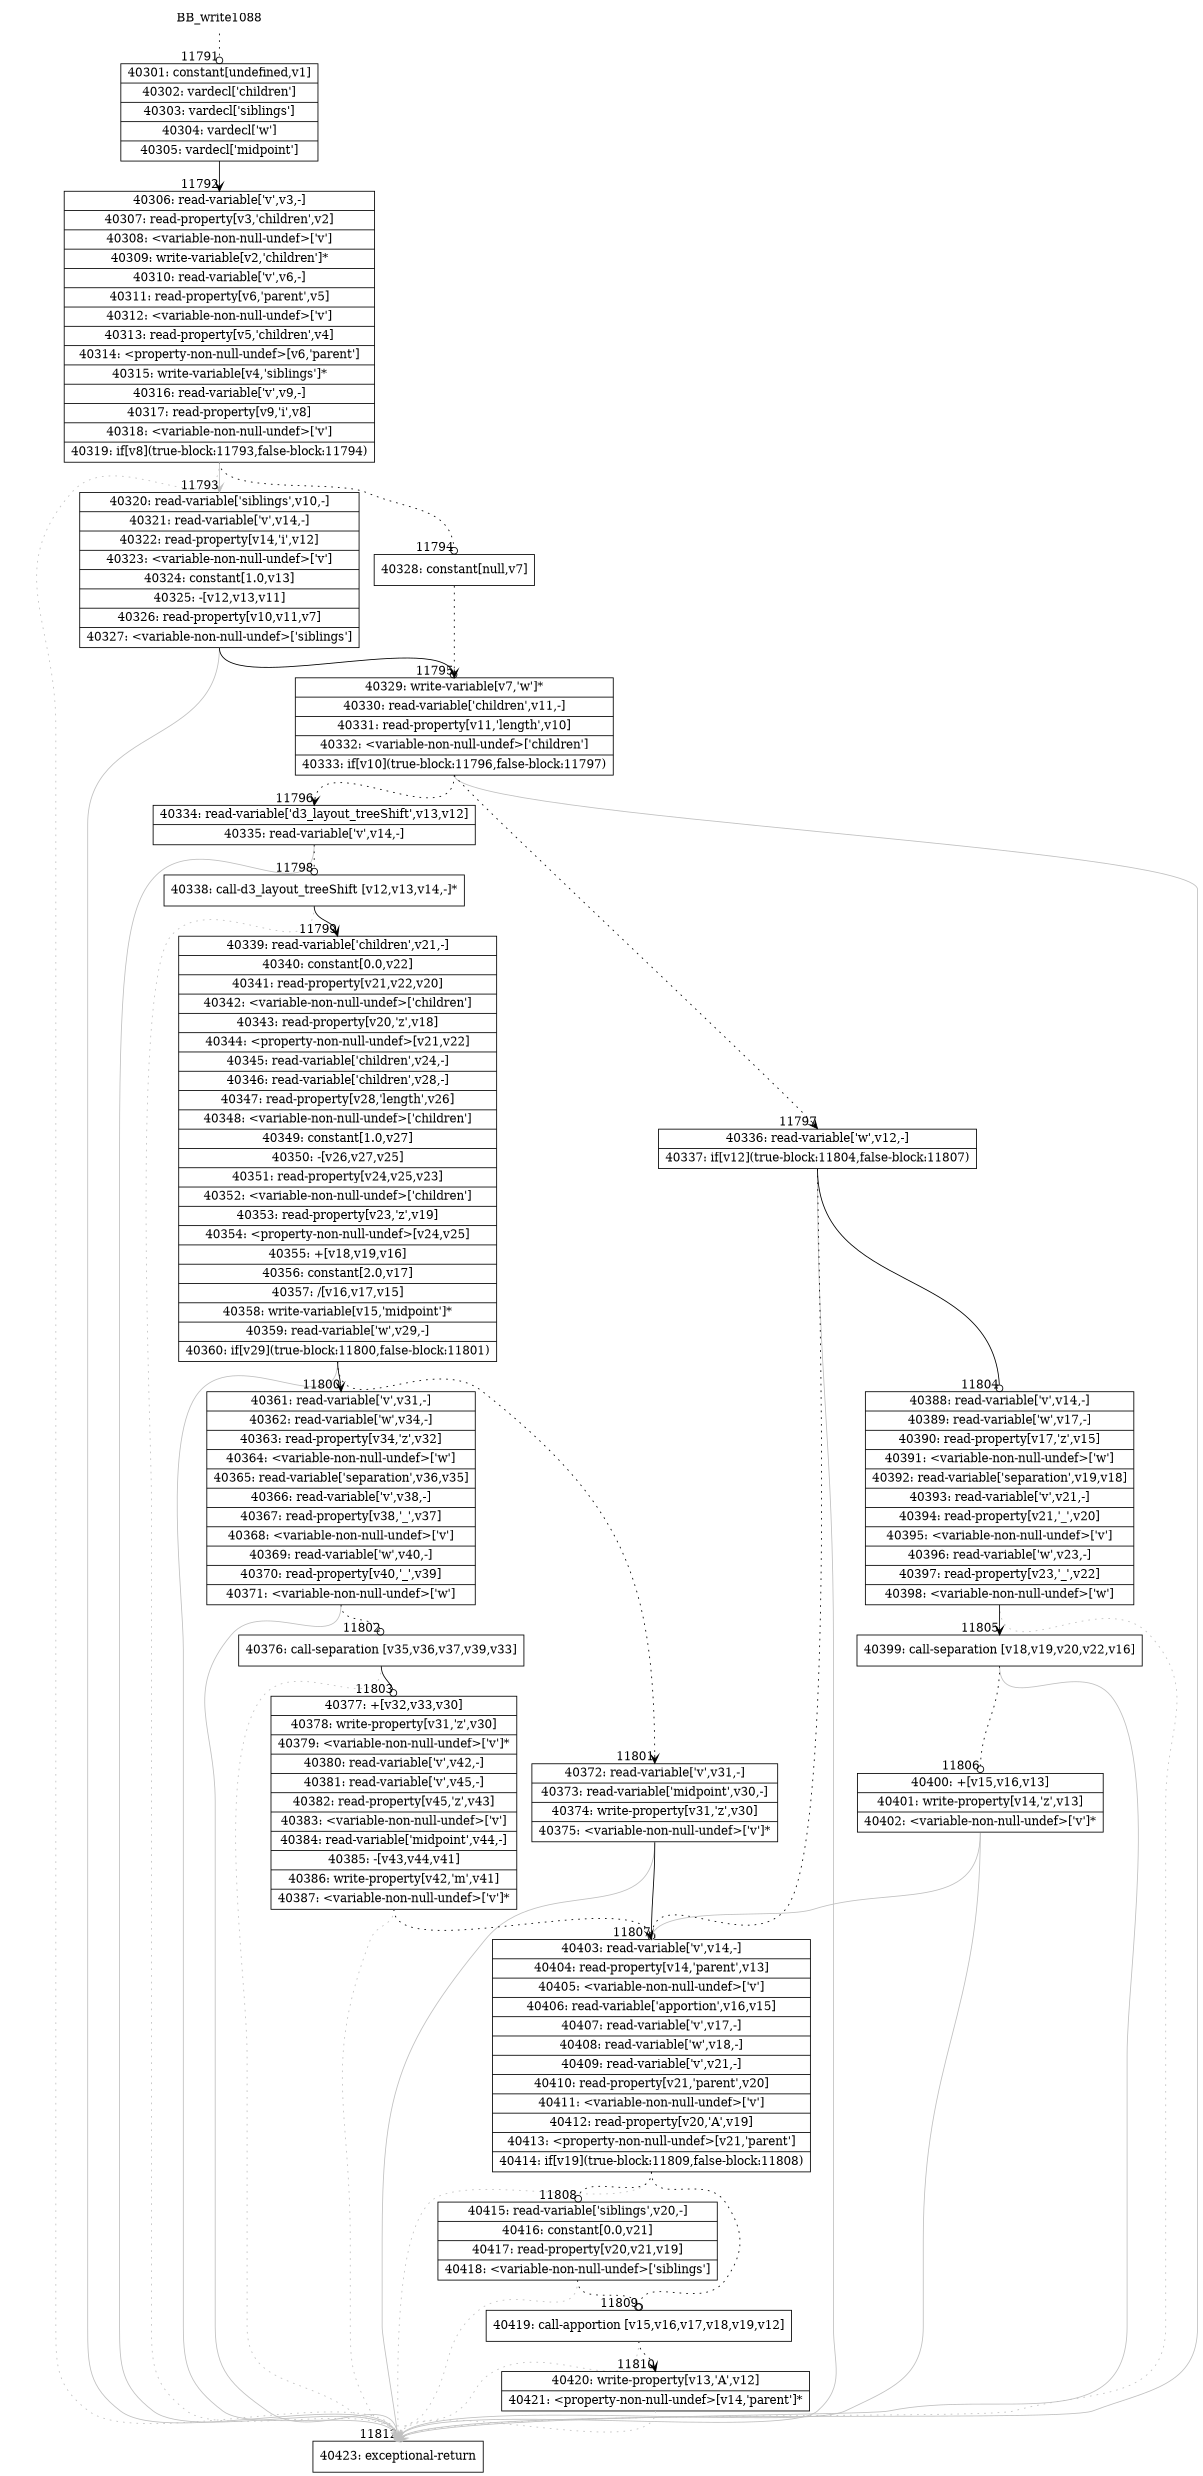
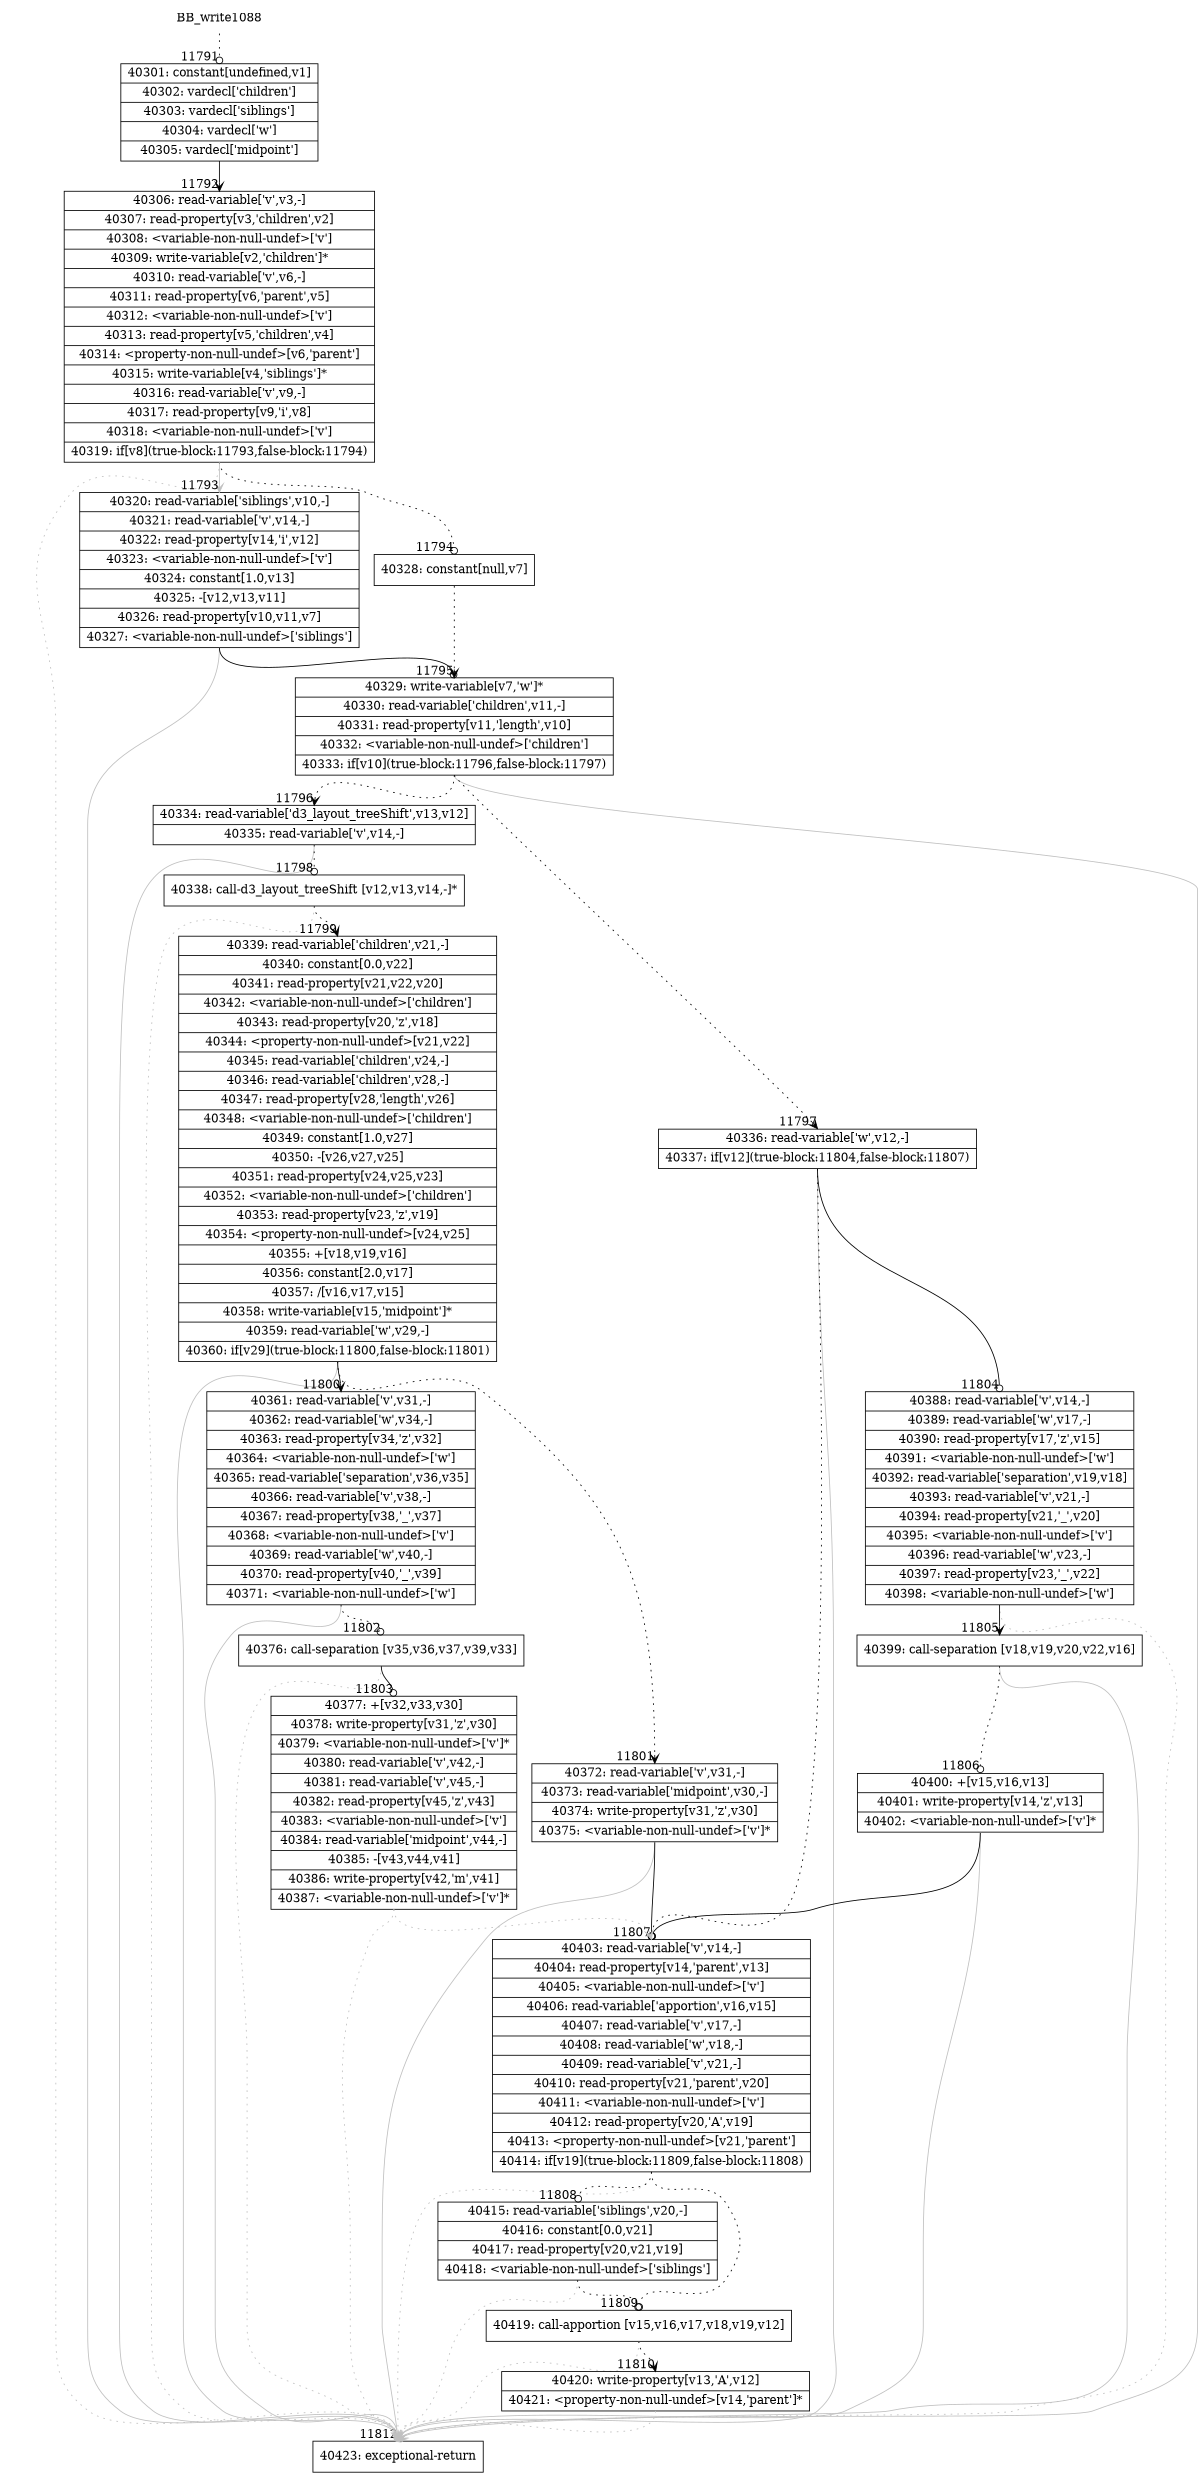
edge "40338: call-d3_layout_treeShift [v12,v13,v14,-]*" -> "40339: read-variable['children',v21,-]": style solid -> dotted
edge "40400: +[v15,v16,v13]" -> "40403: read-variable['v',v14,-]": color gray -> black
edge "40377: +[v32,v33,v30]" -> "40403: read-variable['v',v14,-]": color black -> gray
